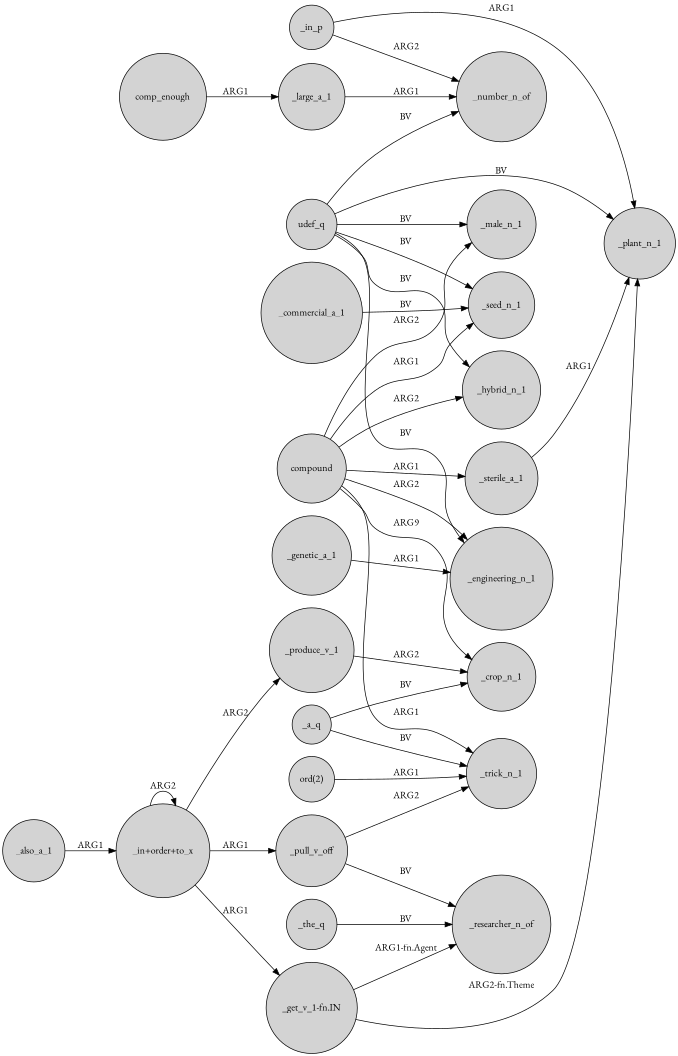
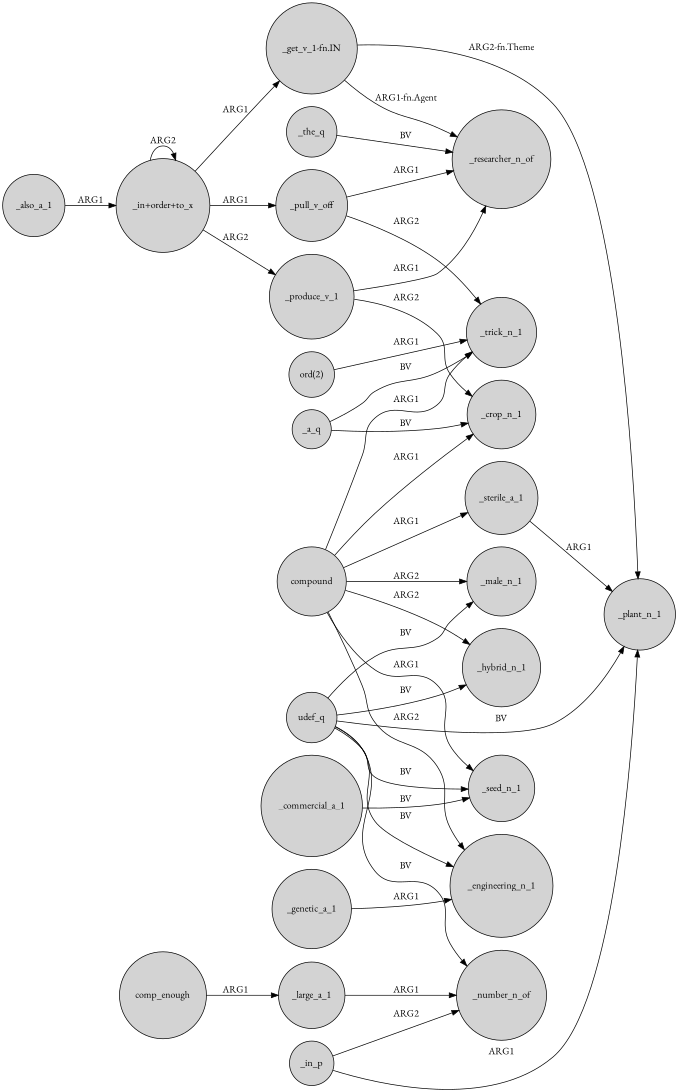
edge "_produce_v_1" -> "_researcher_n_of": added, label "ARG1"
edge "compound" -> "_crop_n_1": label "ARG9" -> "ARG1"
edge "_pull_v_off" -> "_researcher_n_of": label "BV" -> "ARG1"
